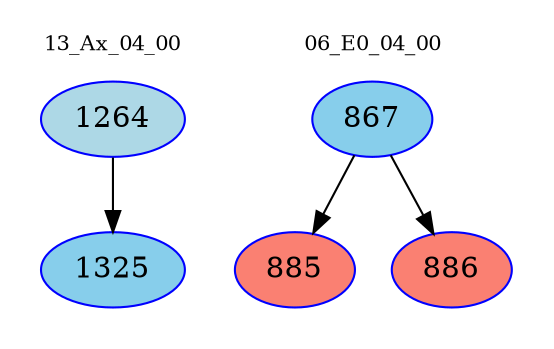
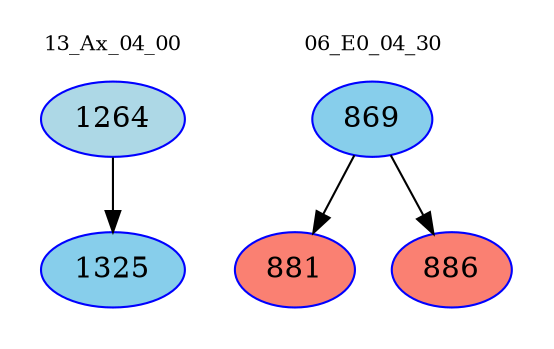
cluster "06_E0_04_00": label "06_E0_04_00" -> "06_E0_04_30"
node "867": label "867" -> "869"
node "885": label "885" -> "881"
